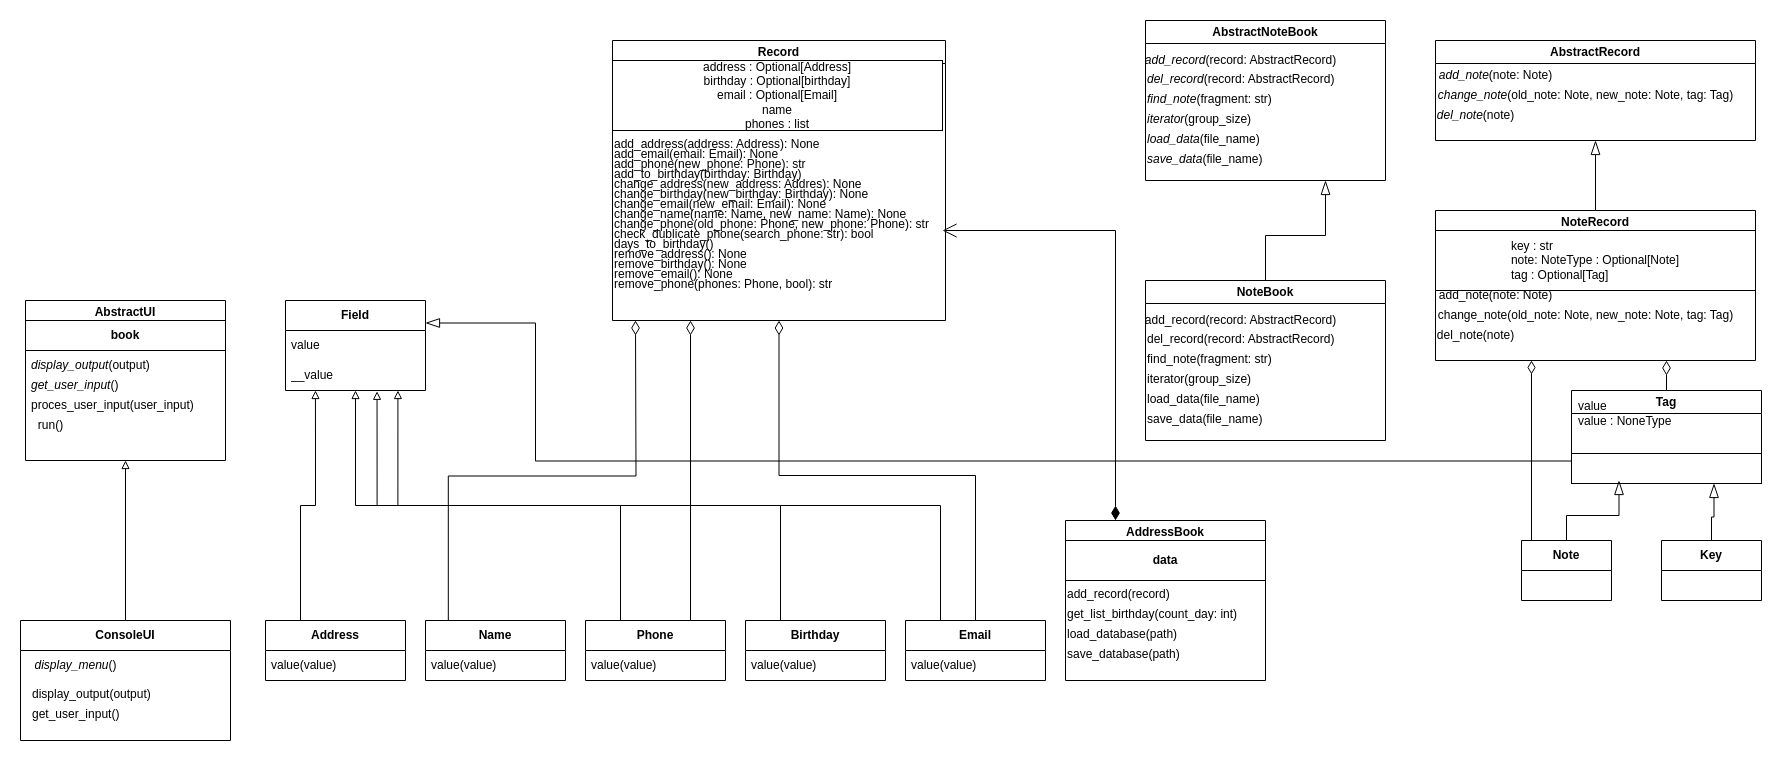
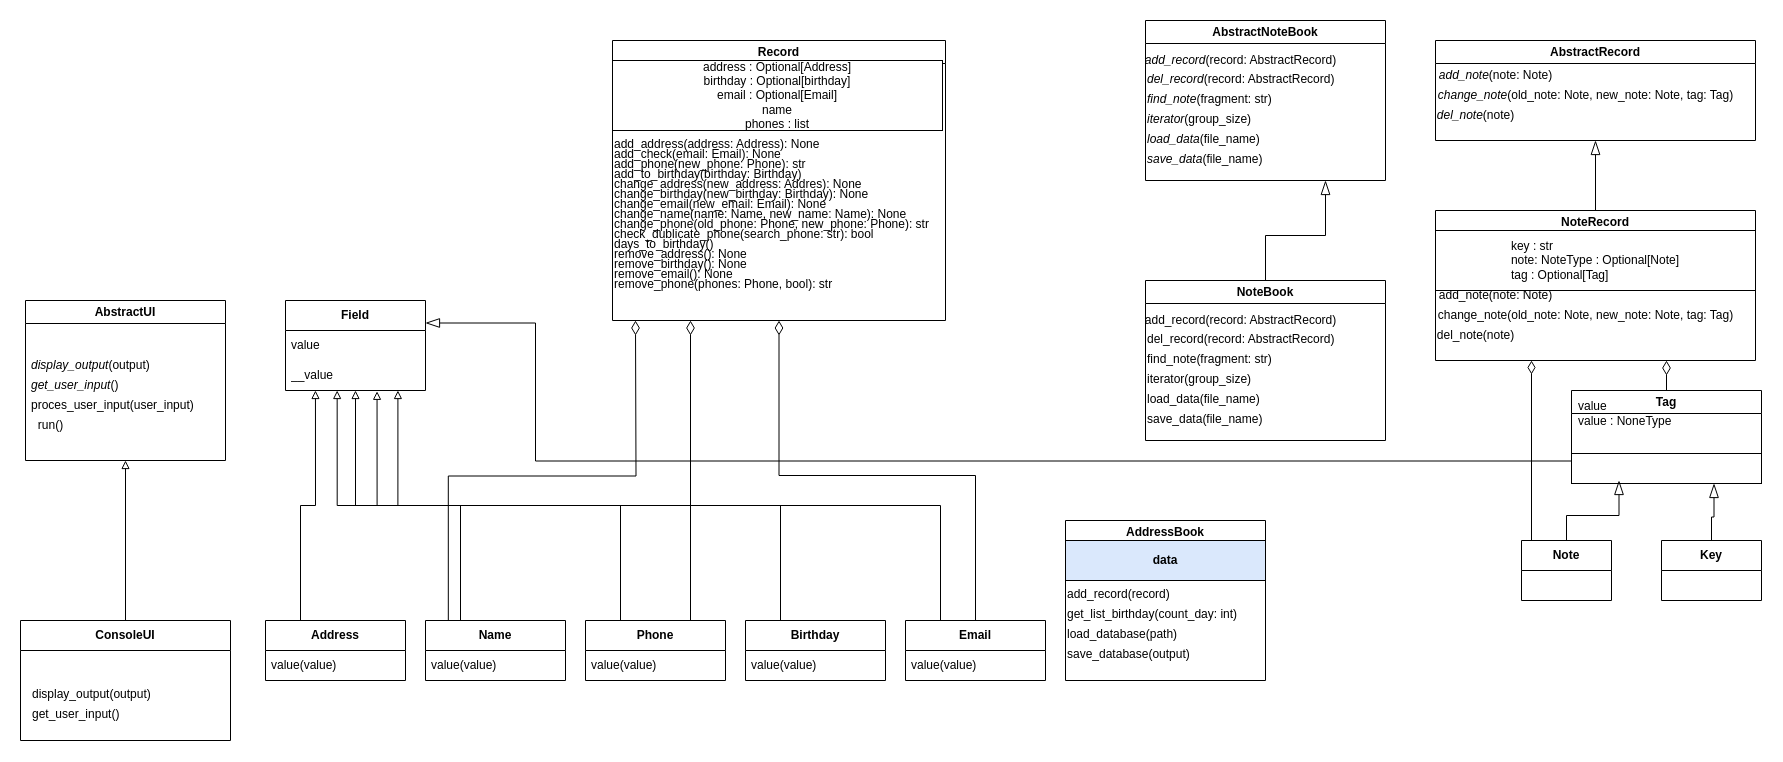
node "add_email(email: Email): None": label "add_email(email: Email): None" -> "add_check(email: Email): None"
edge "check_dublicate_phone(search_phone: str): bool" -- "AddressBook": removed
node "book": removed
edge "Name" -> "__value": added
node "data": fillcolor #ffffff -> #dae8fc
node "save_database(path)": label "save_database(path)" -> "save_database(output)"
node "display_menu()": removed
